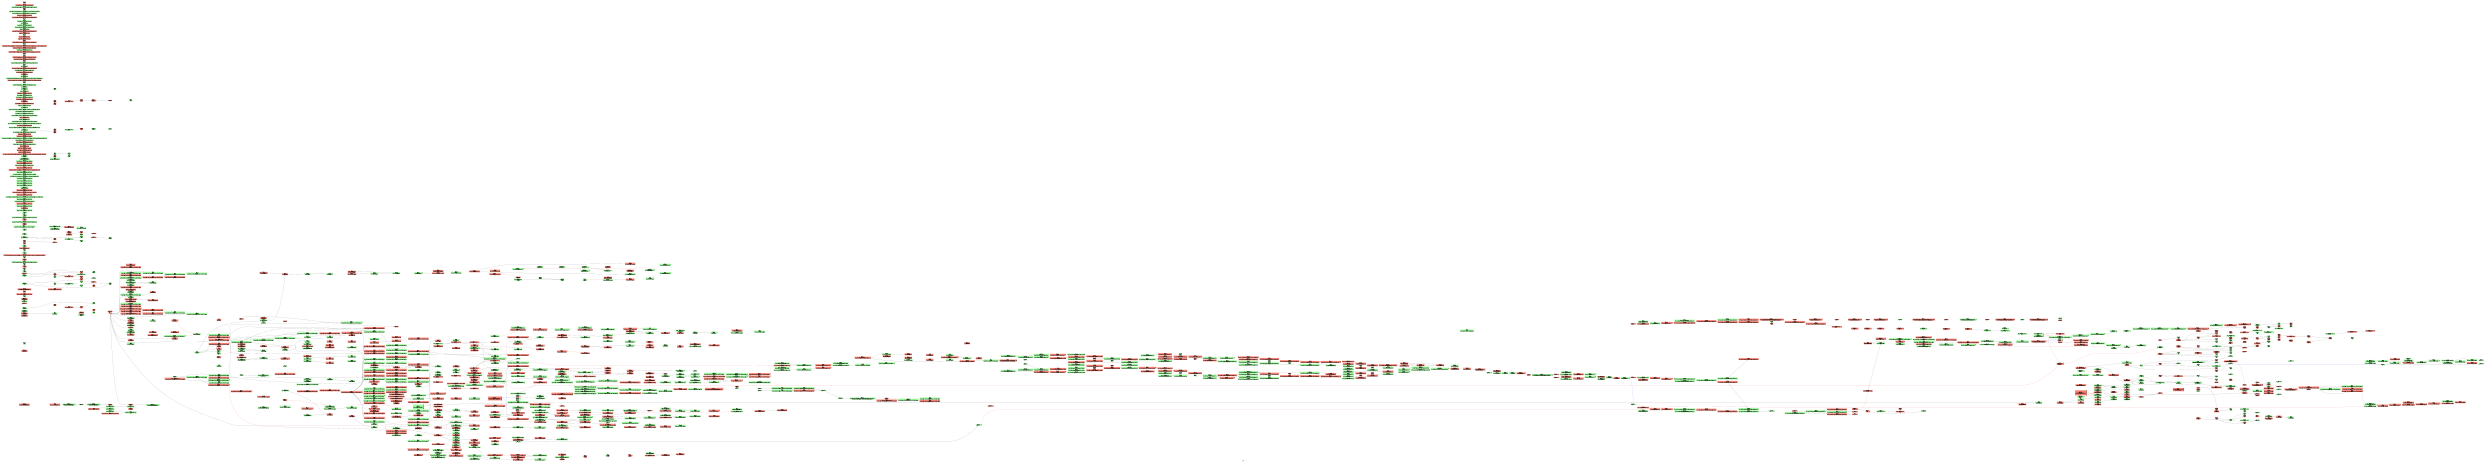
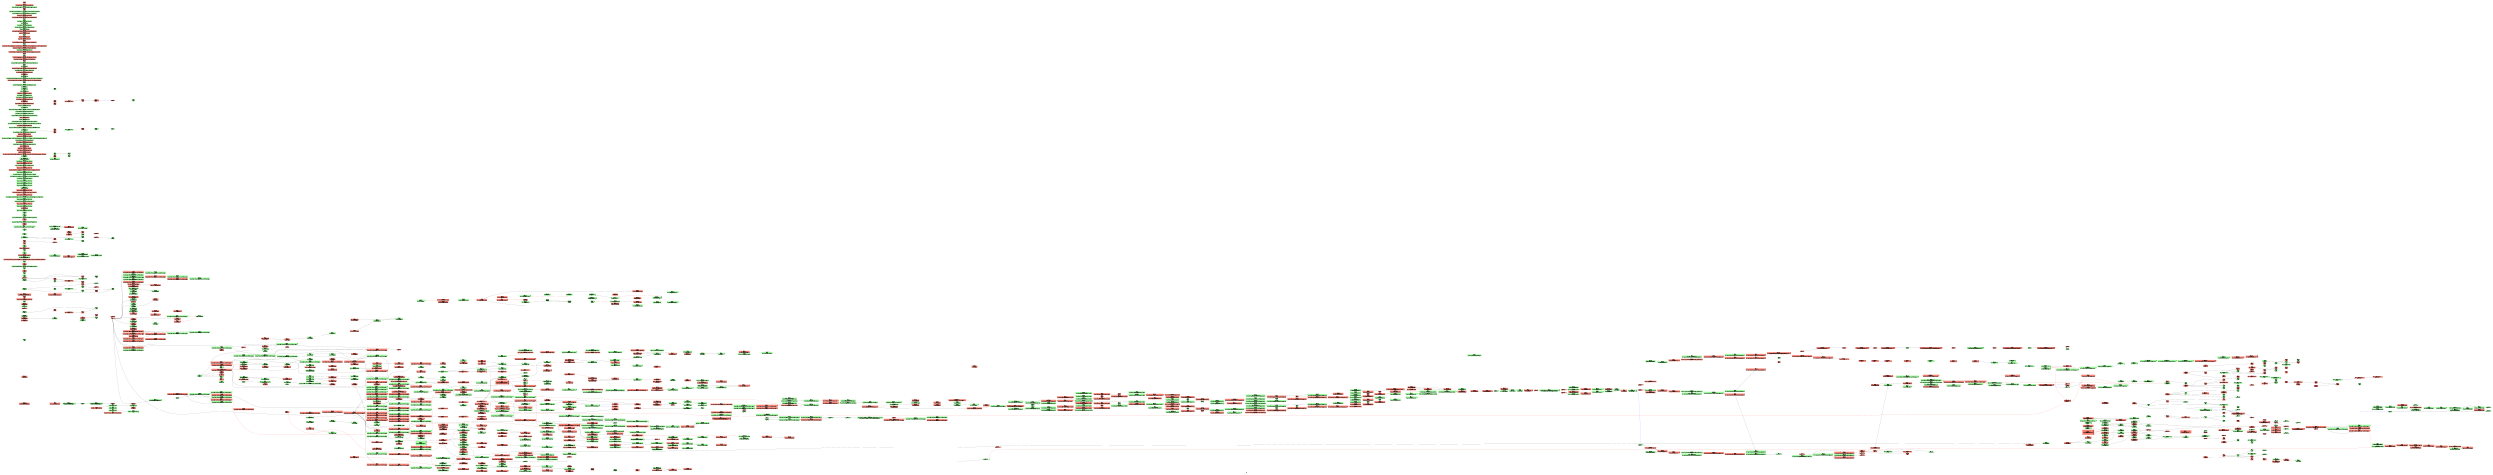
node "NodeID: 579": removed
node "NodeID: 476": added
